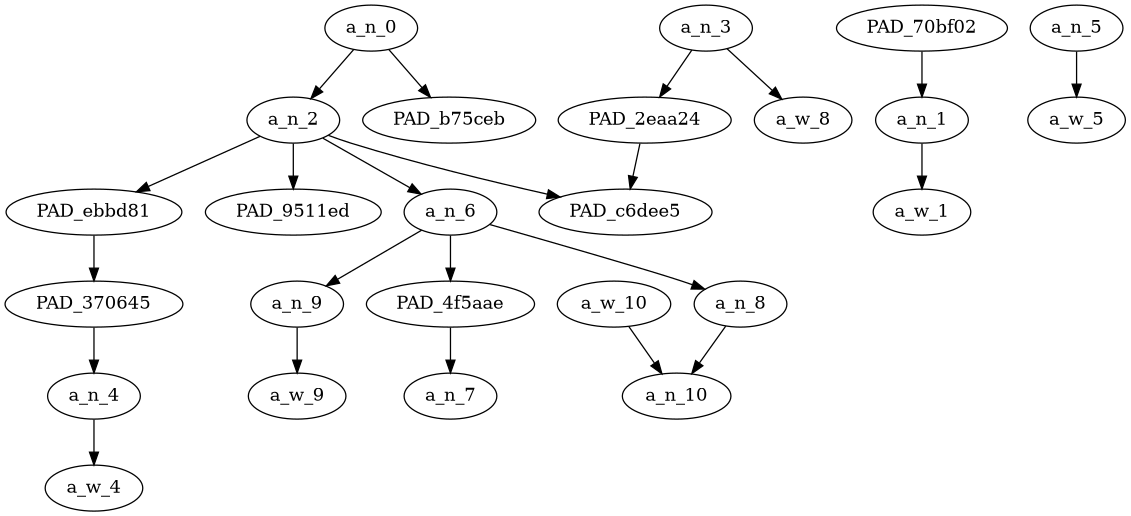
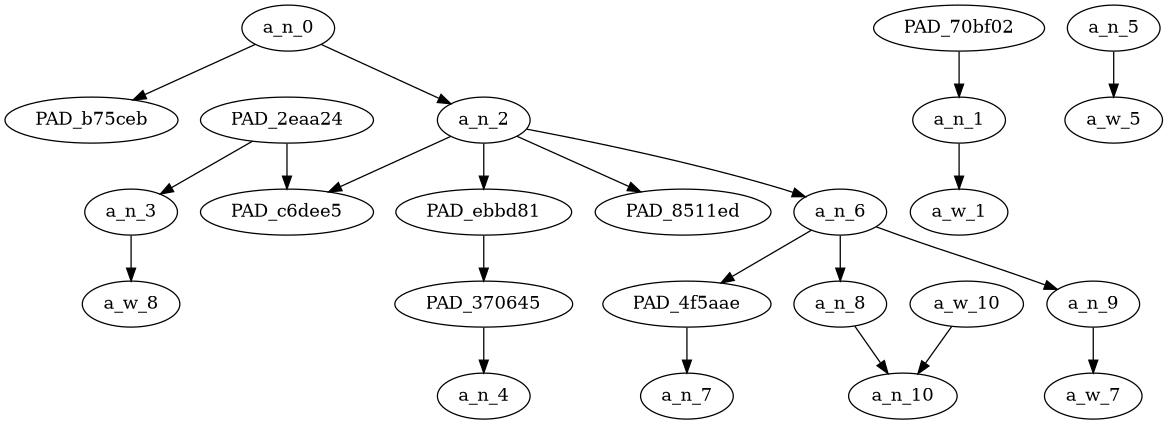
edge "a_n_3" -> "PAD_2eaa24": reversed
node "PAD_9511ed": label "PAD_9511ed" -> "PAD_8511ed"
node "a_w_9": label "a_w_9" -> "a_w_7"
node "a_w_4": removed
